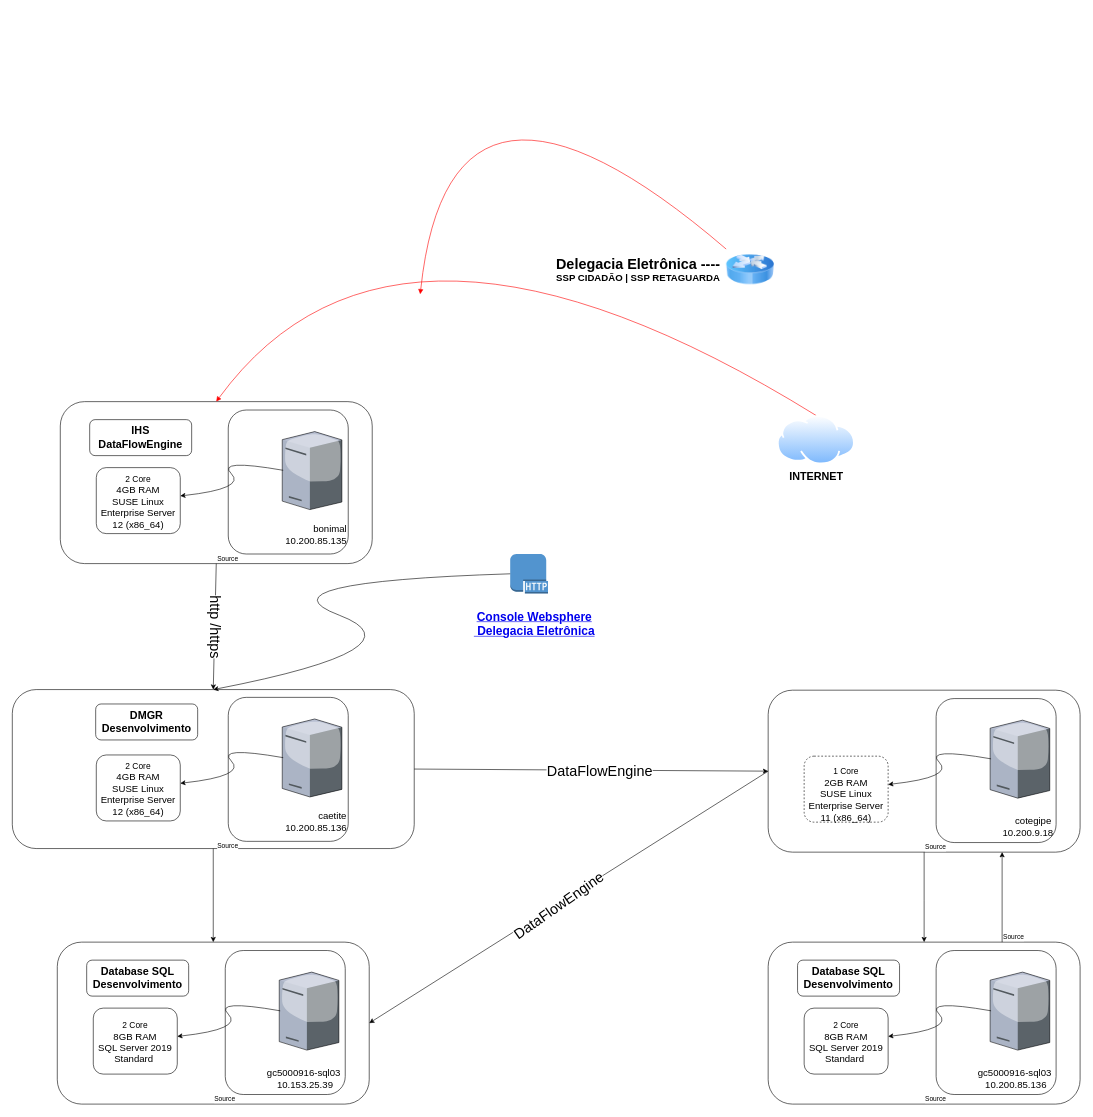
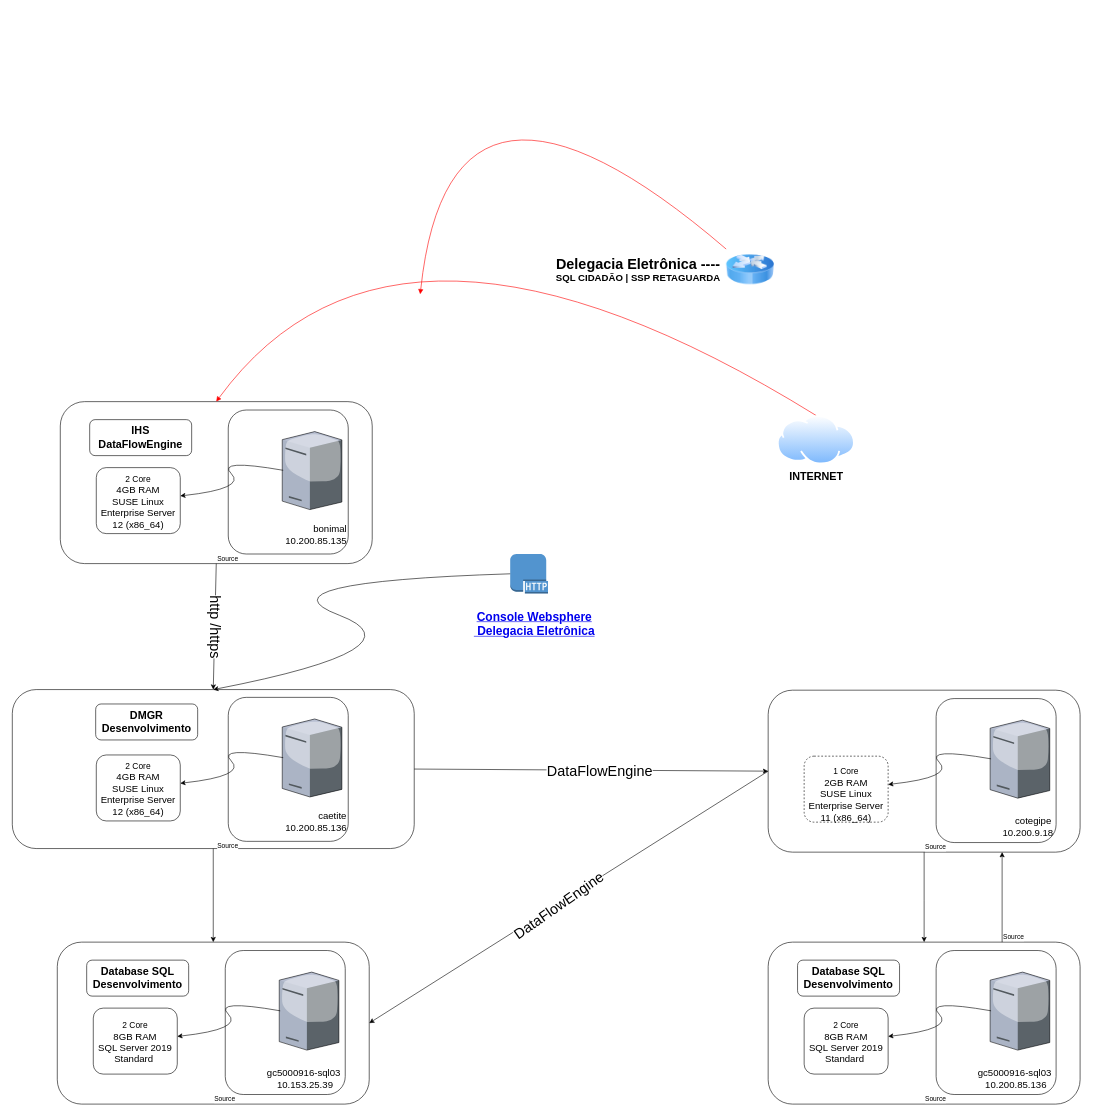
node "Delegacia Eletrônica ---- SSP CIDADÃO | SSP RETAGUARDA": label "Delegacia Eletrônica ---- SSP CIDADÃO | SSP RETAGUARDA" -> "Delegacia Eletrônica ---- SQL CIDADÃO | SSP RETAGUARDA"
